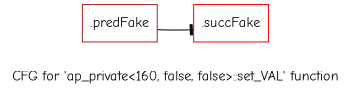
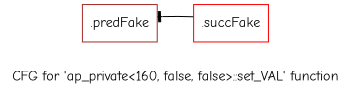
edge ".predFake" -> ".succFake": reversed
